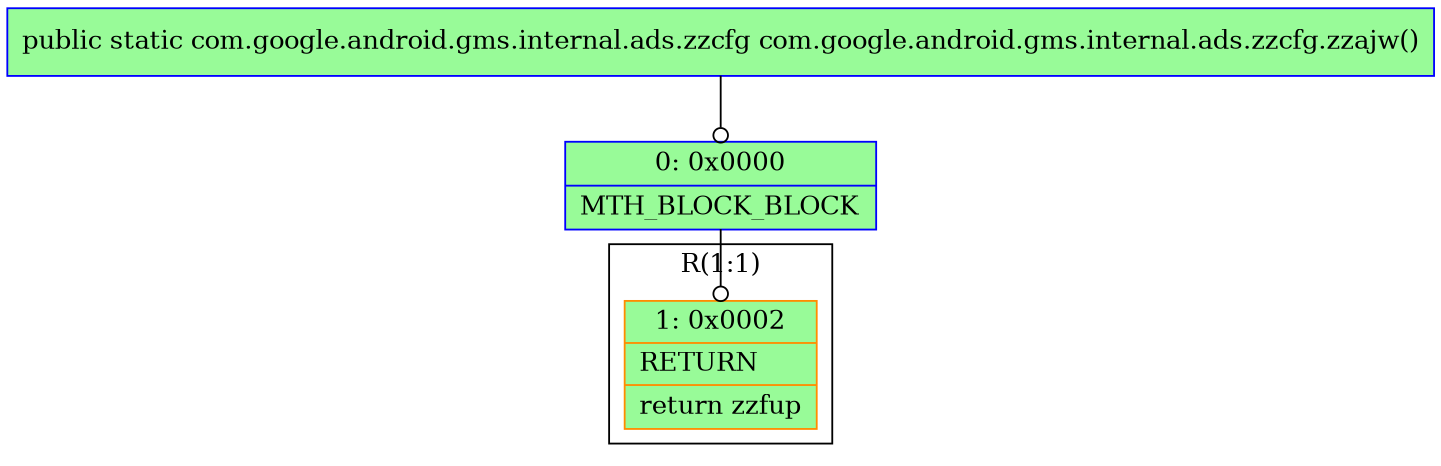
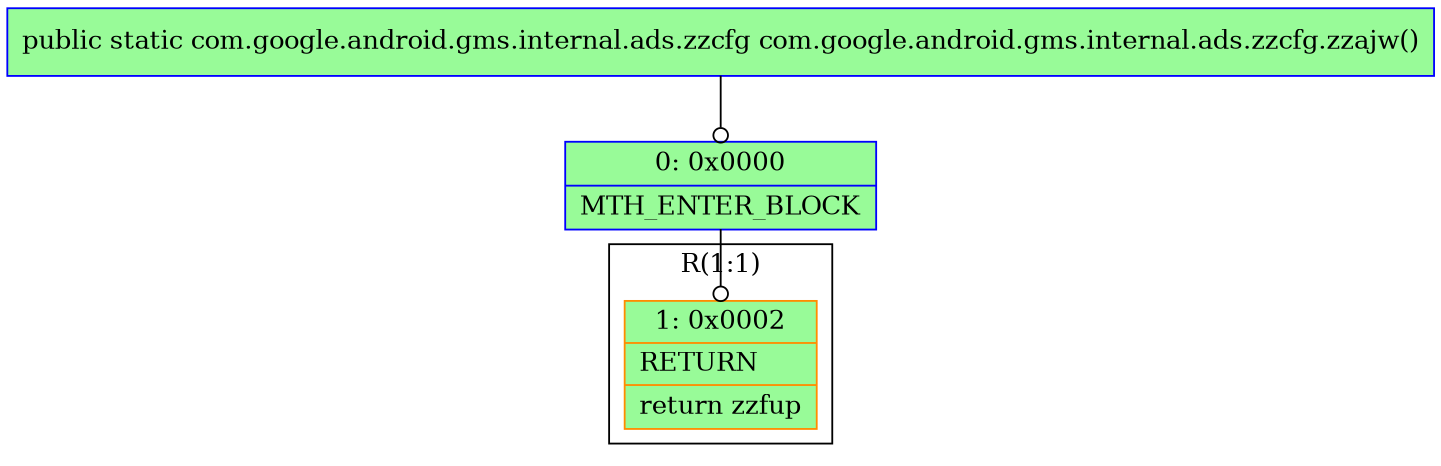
node "0: 0x0000": text "MTH_BLOCK_BLOCK" -> "MTH_ENTER_BLOCK"
